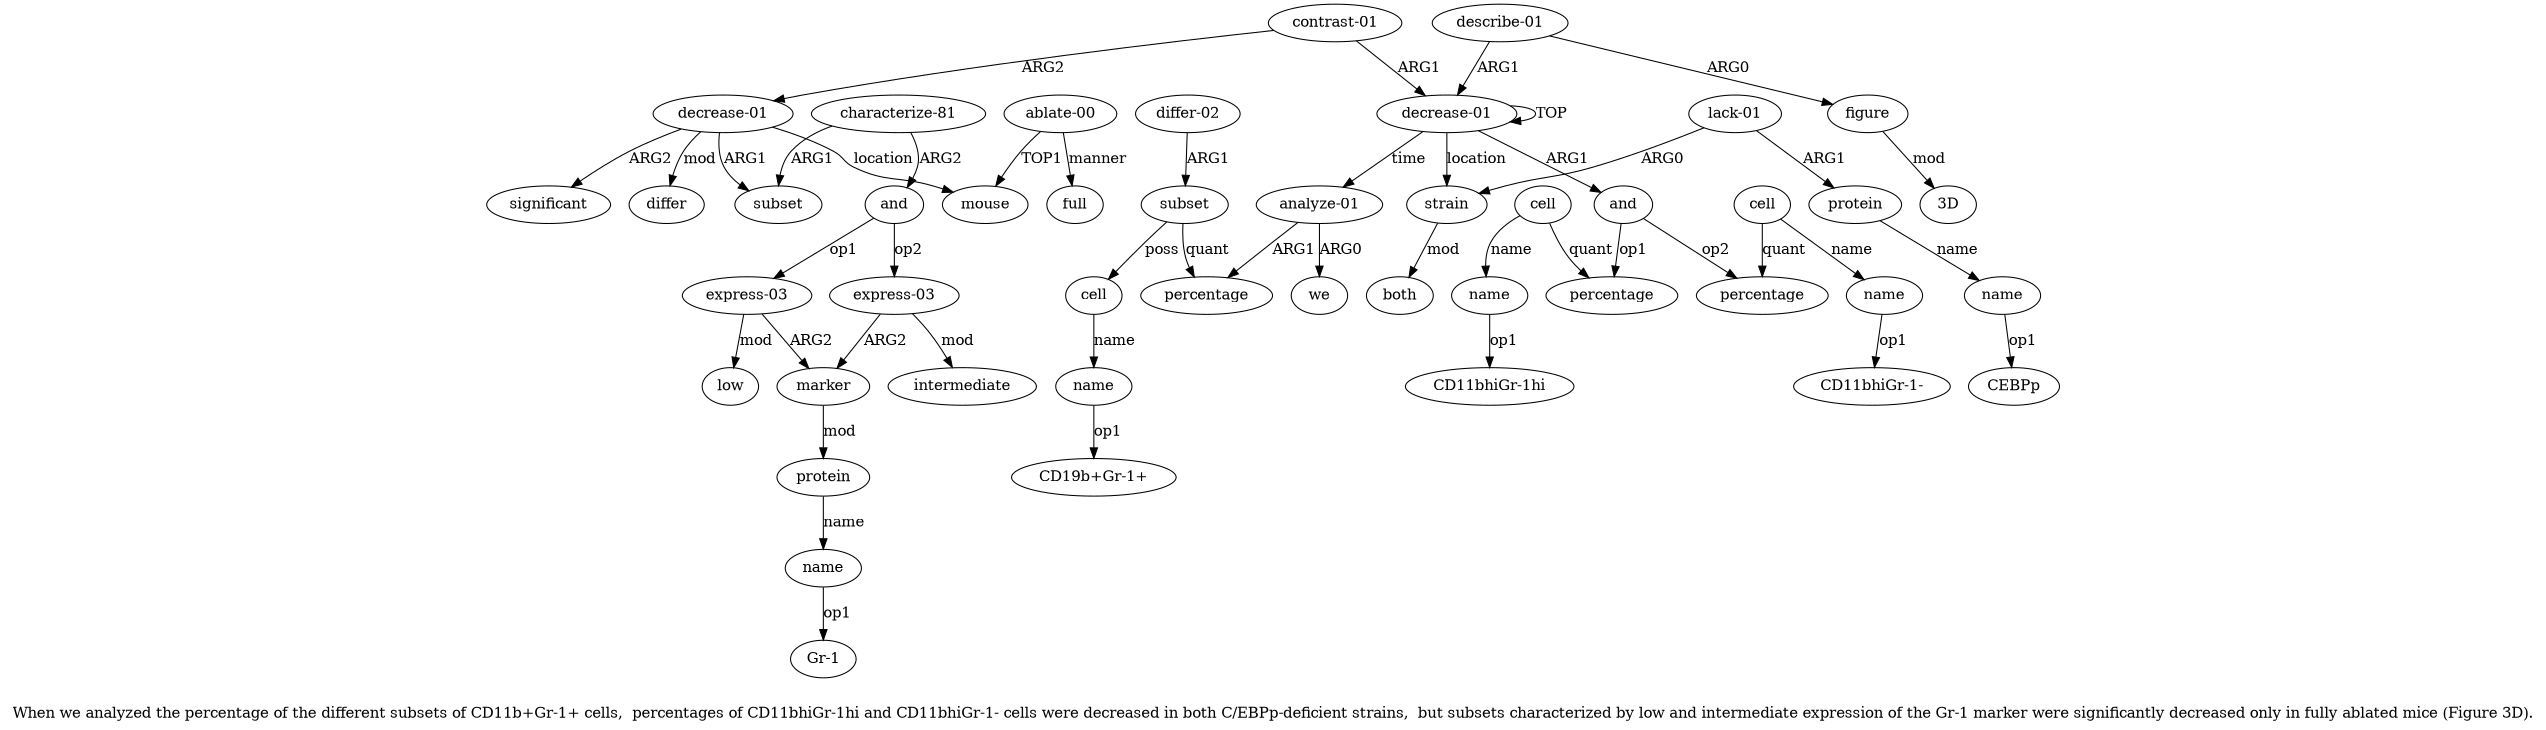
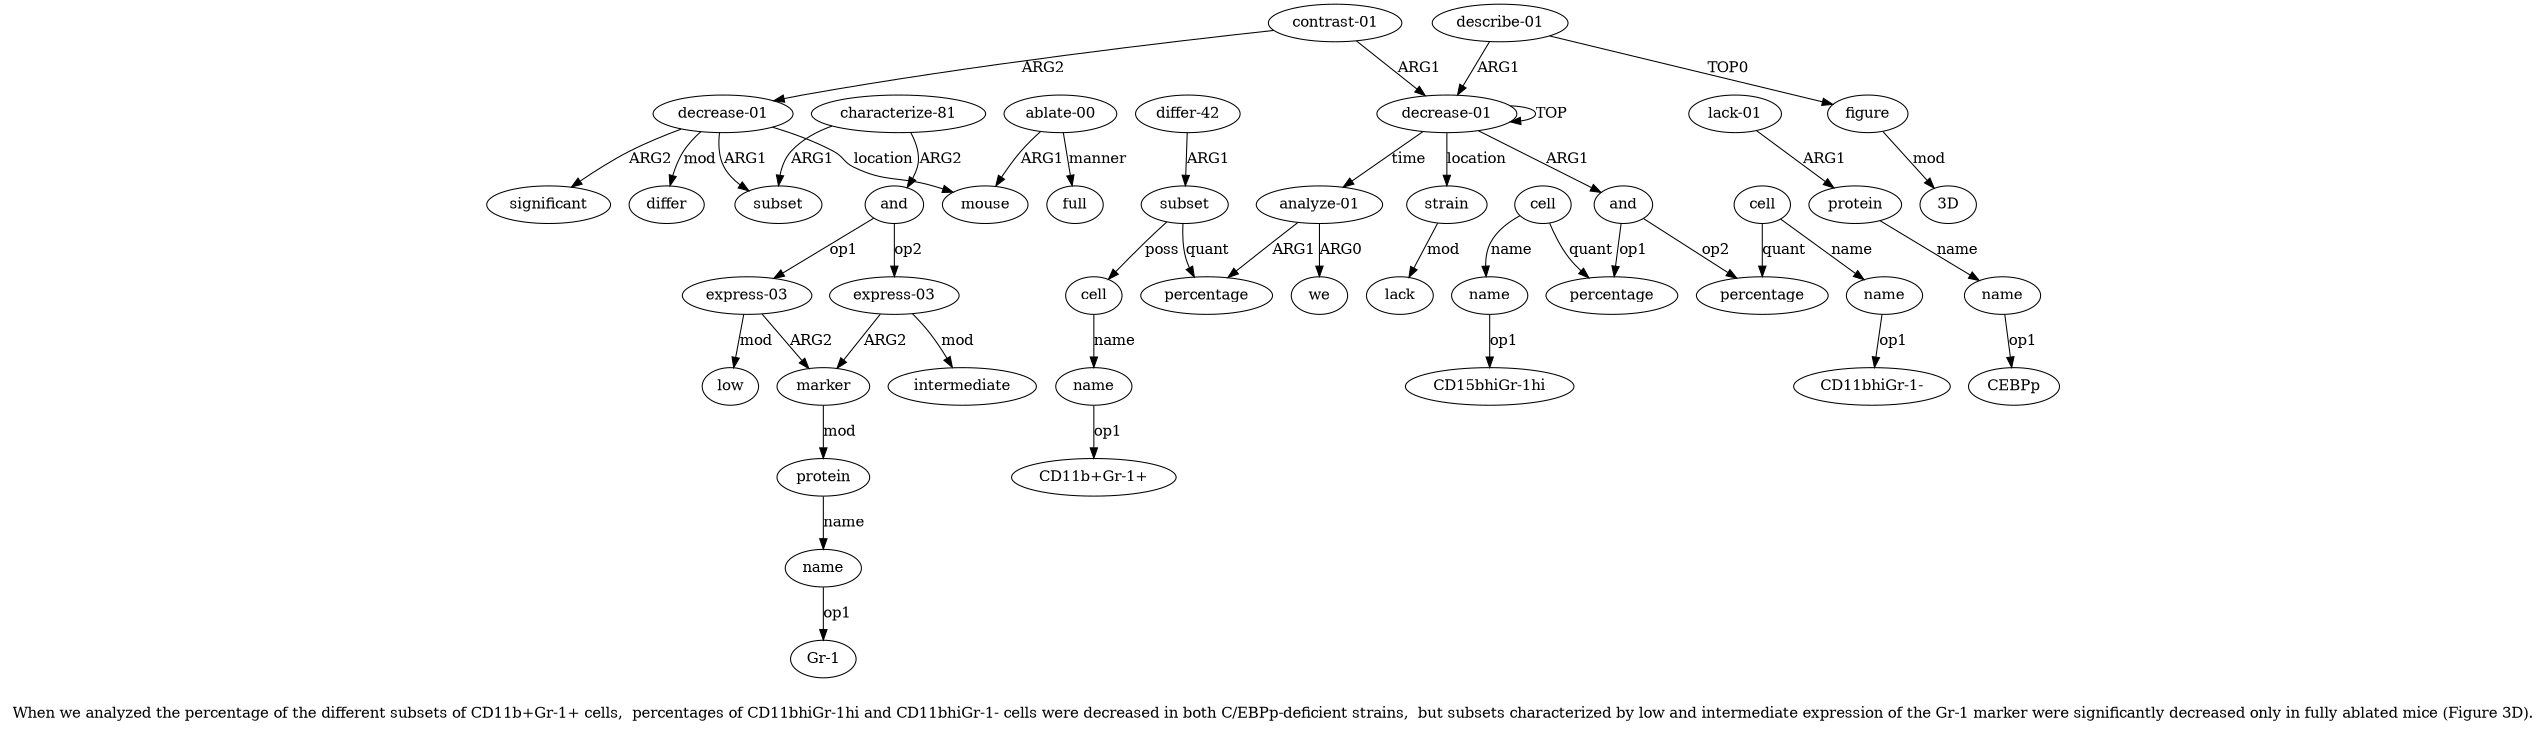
edge "describe-01" -> "figure": label "ARG0" -> "TOP0"
node "differ-02": label "differ-02" -> "differ-42"
edge "ablate-00" -> "mouse": label "TOP1" -> "ARG1"
edge "lack-01" -> "strain": removed, label "ARG0"
node "both": label "both" -> "lack"
node "CD11bhiGr-1hi": label "CD11bhiGr-1hi" -> "CD15bhiGr-1hi"
node "CD19b+Gr-1+": label "CD19b+Gr-1+" -> "CD11b+Gr-1+"
